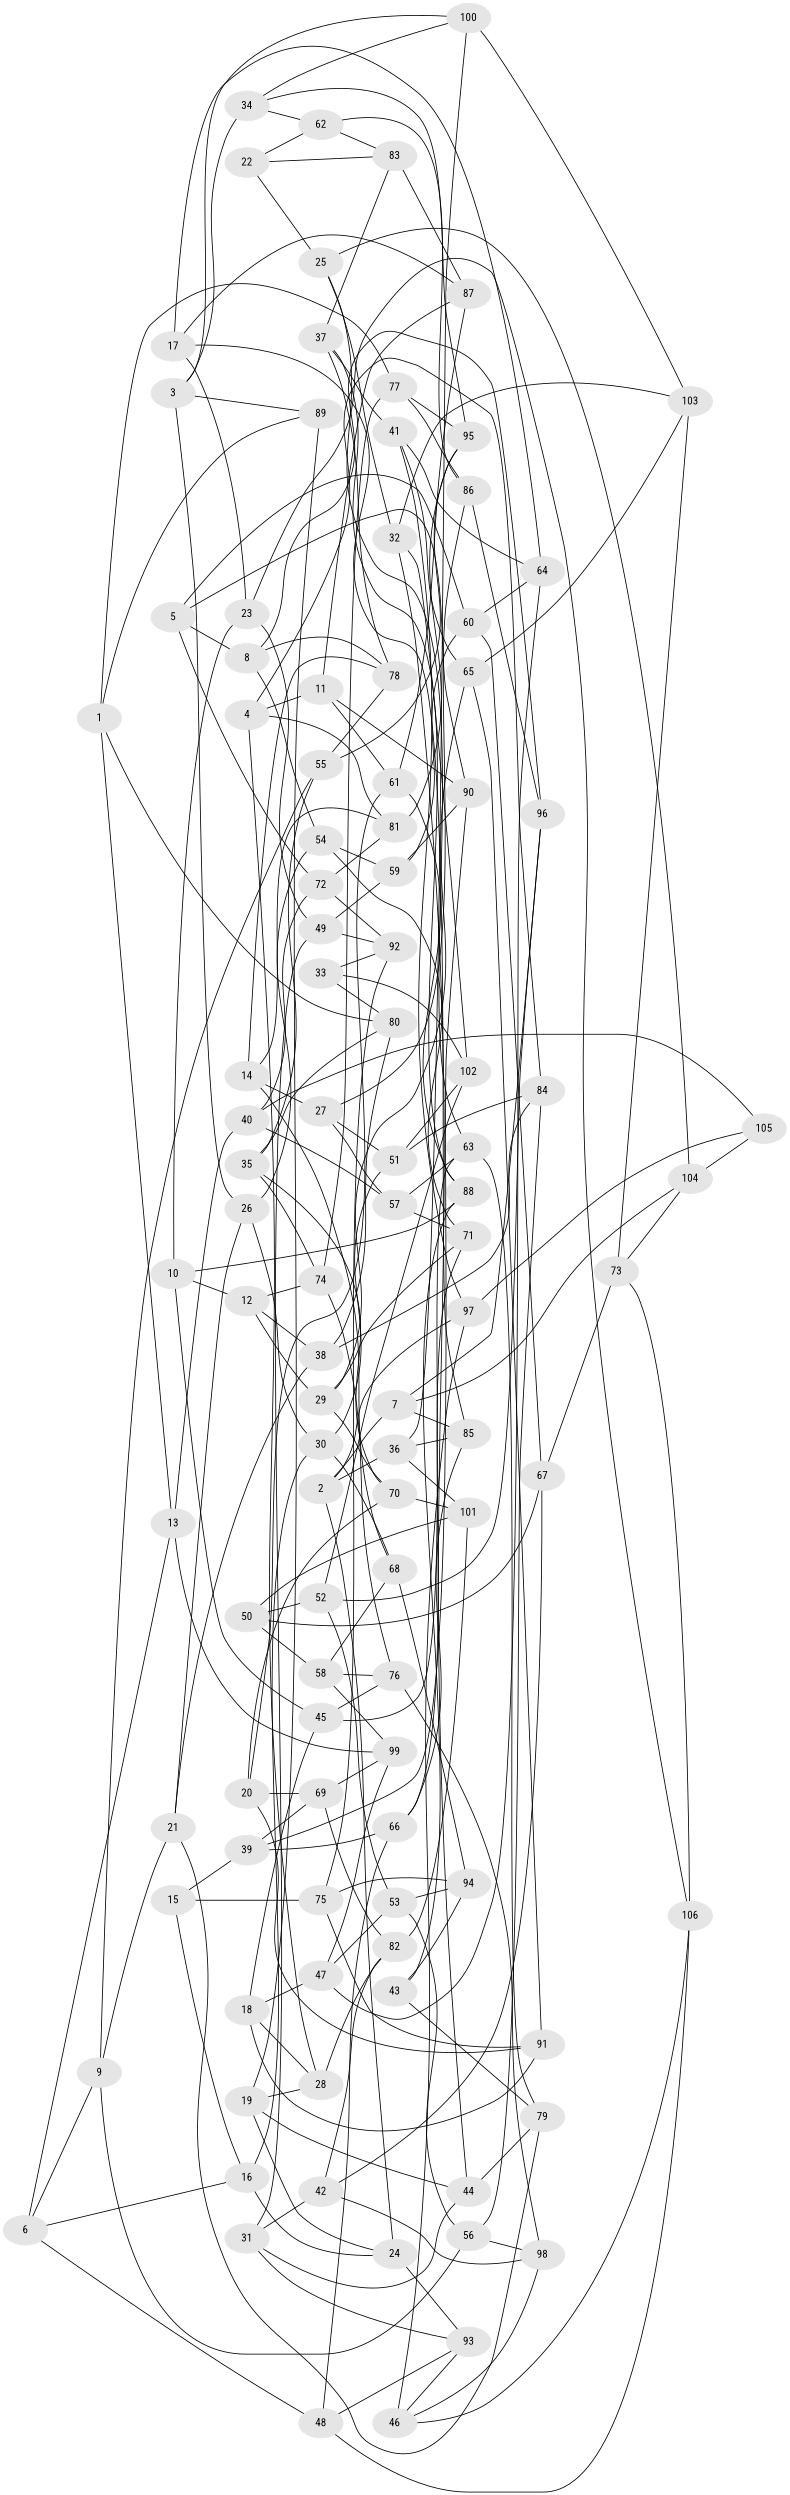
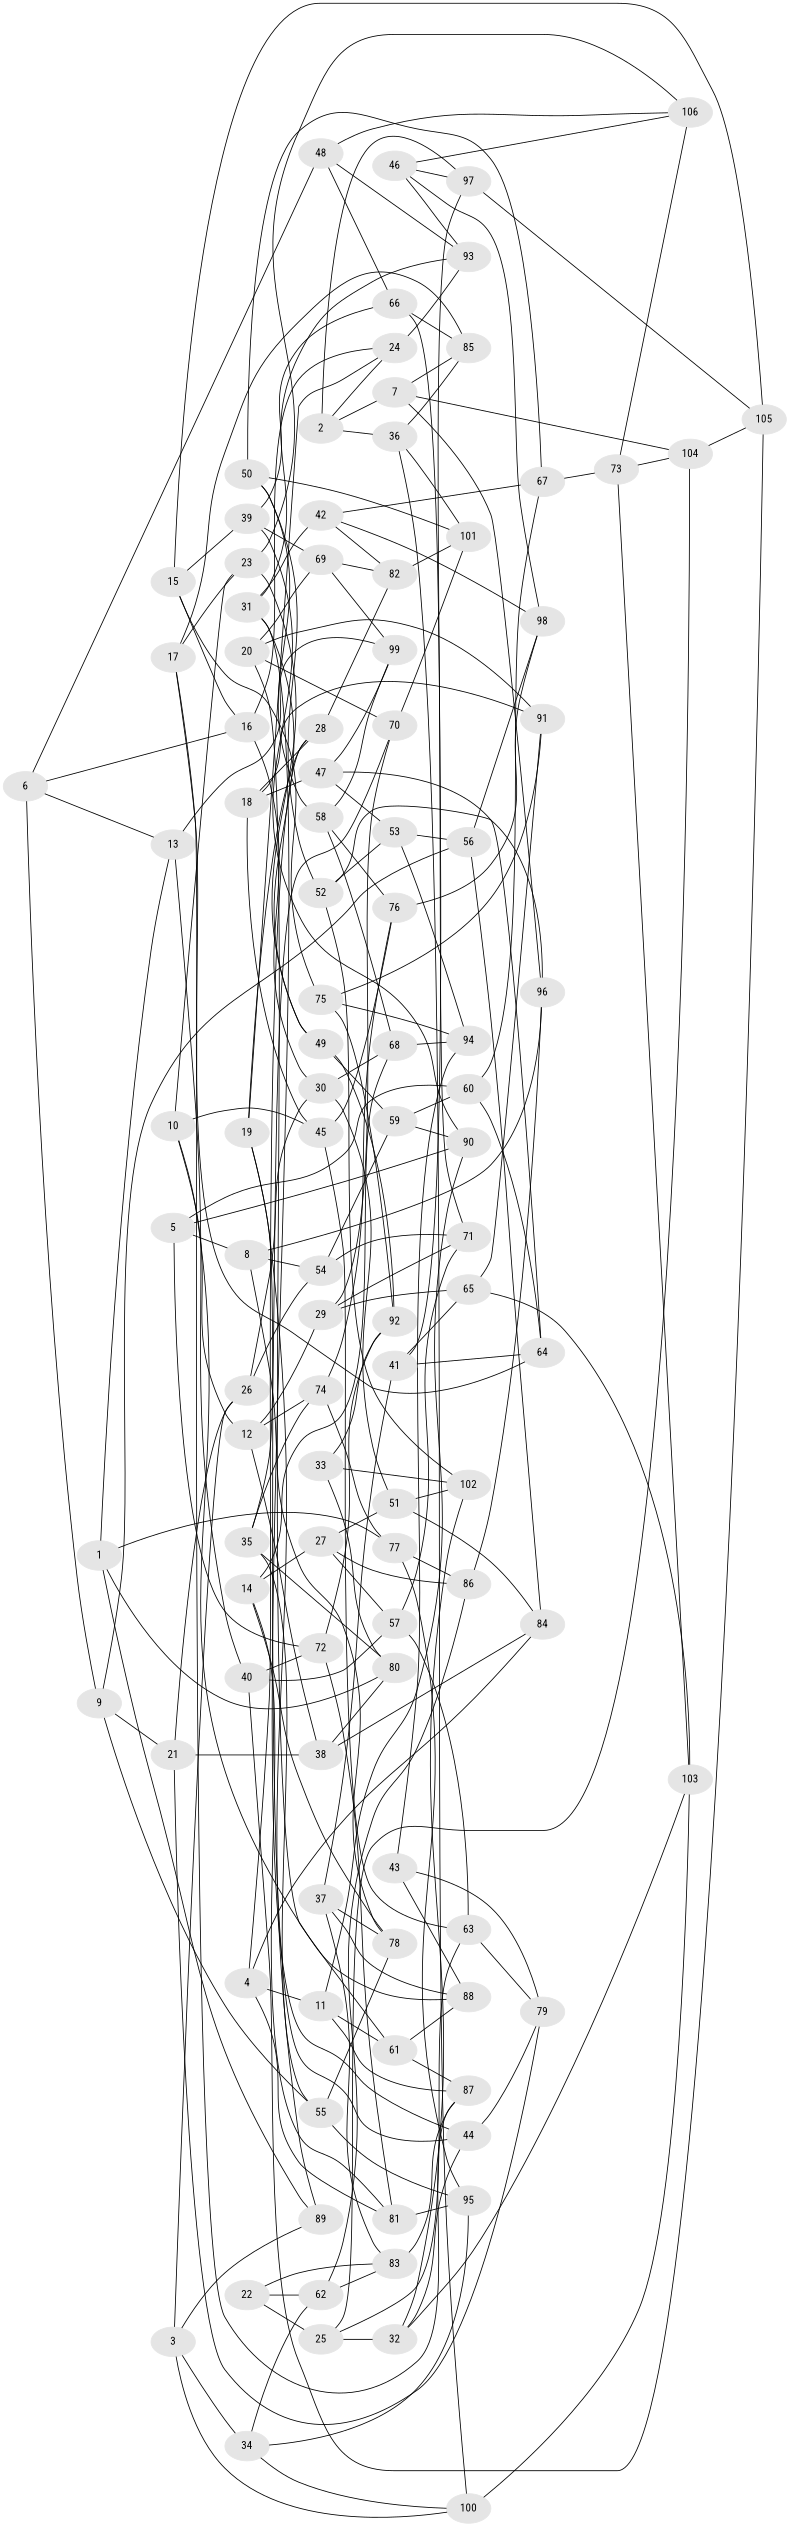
edge "105" -- "15": added
